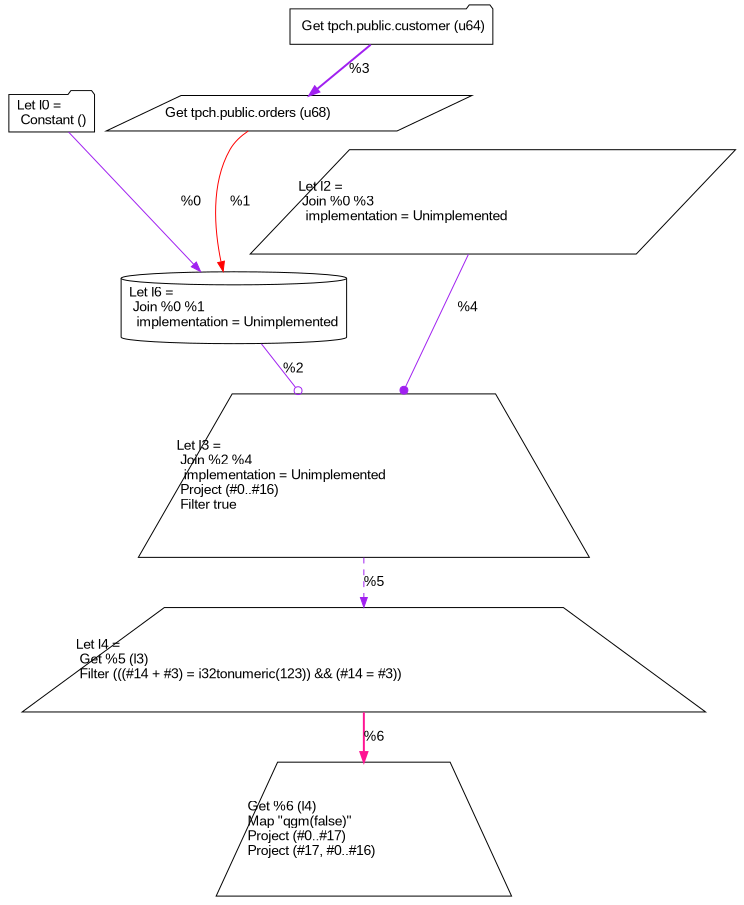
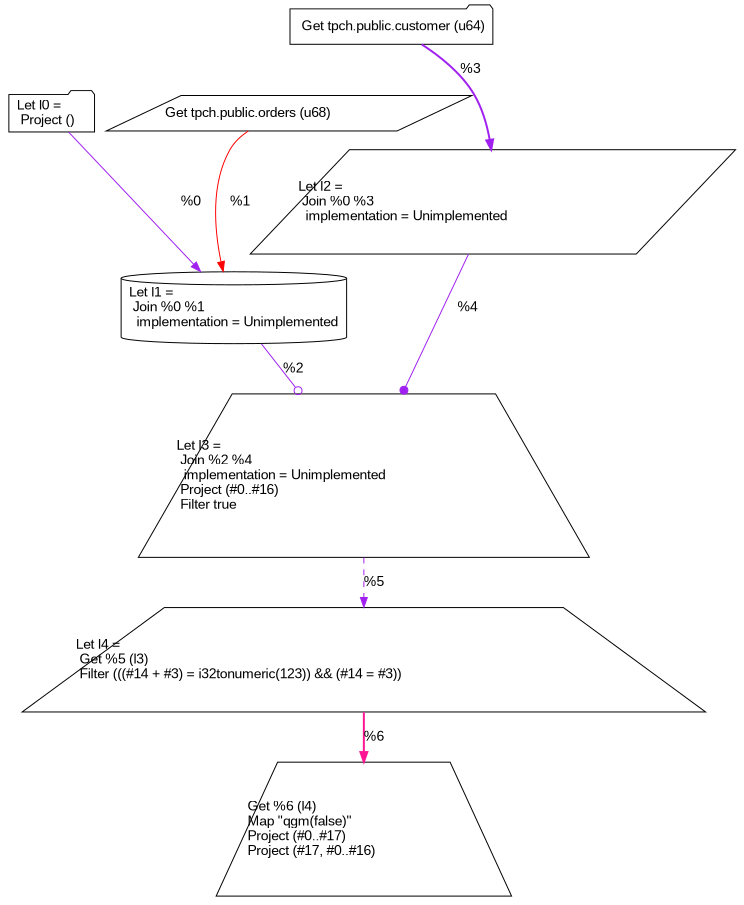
edge "Get tpch.public.customer (u64)" -> "Get tpch.public.orders (u68)": now "Get tpch.public.customer (u64)" -> "Let l2 = Join %0 %3 implementation = Unimplemented"
node "Let l0 = Constant ()": label "Let l0 = Constant ()" -> "Let l0 = Project ()"
node "Let l6 = Join %0 %1 implementation = Unimplemented": label "Let l6 = Join %0 %1 implementation = Unimplemented" -> "Let l1 = Join %0 %1 implementation = Unimplemented"
